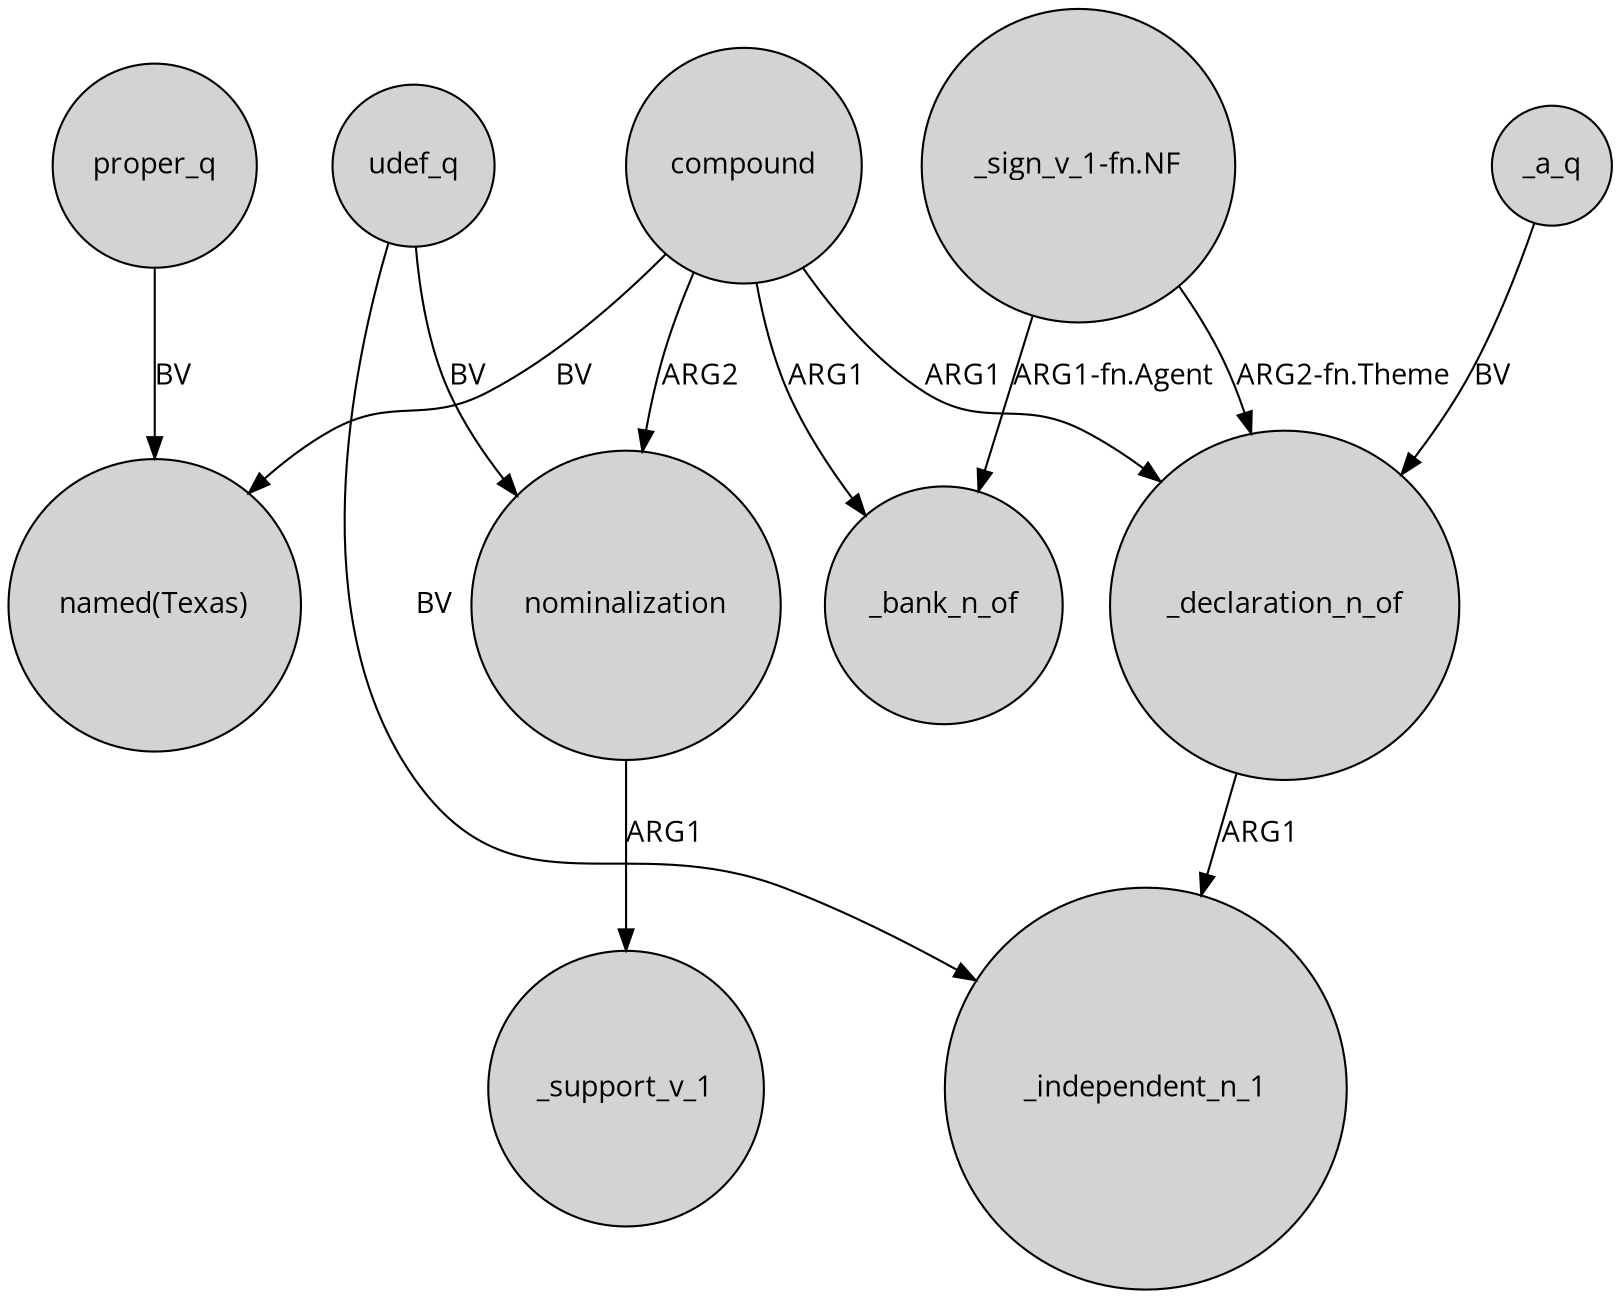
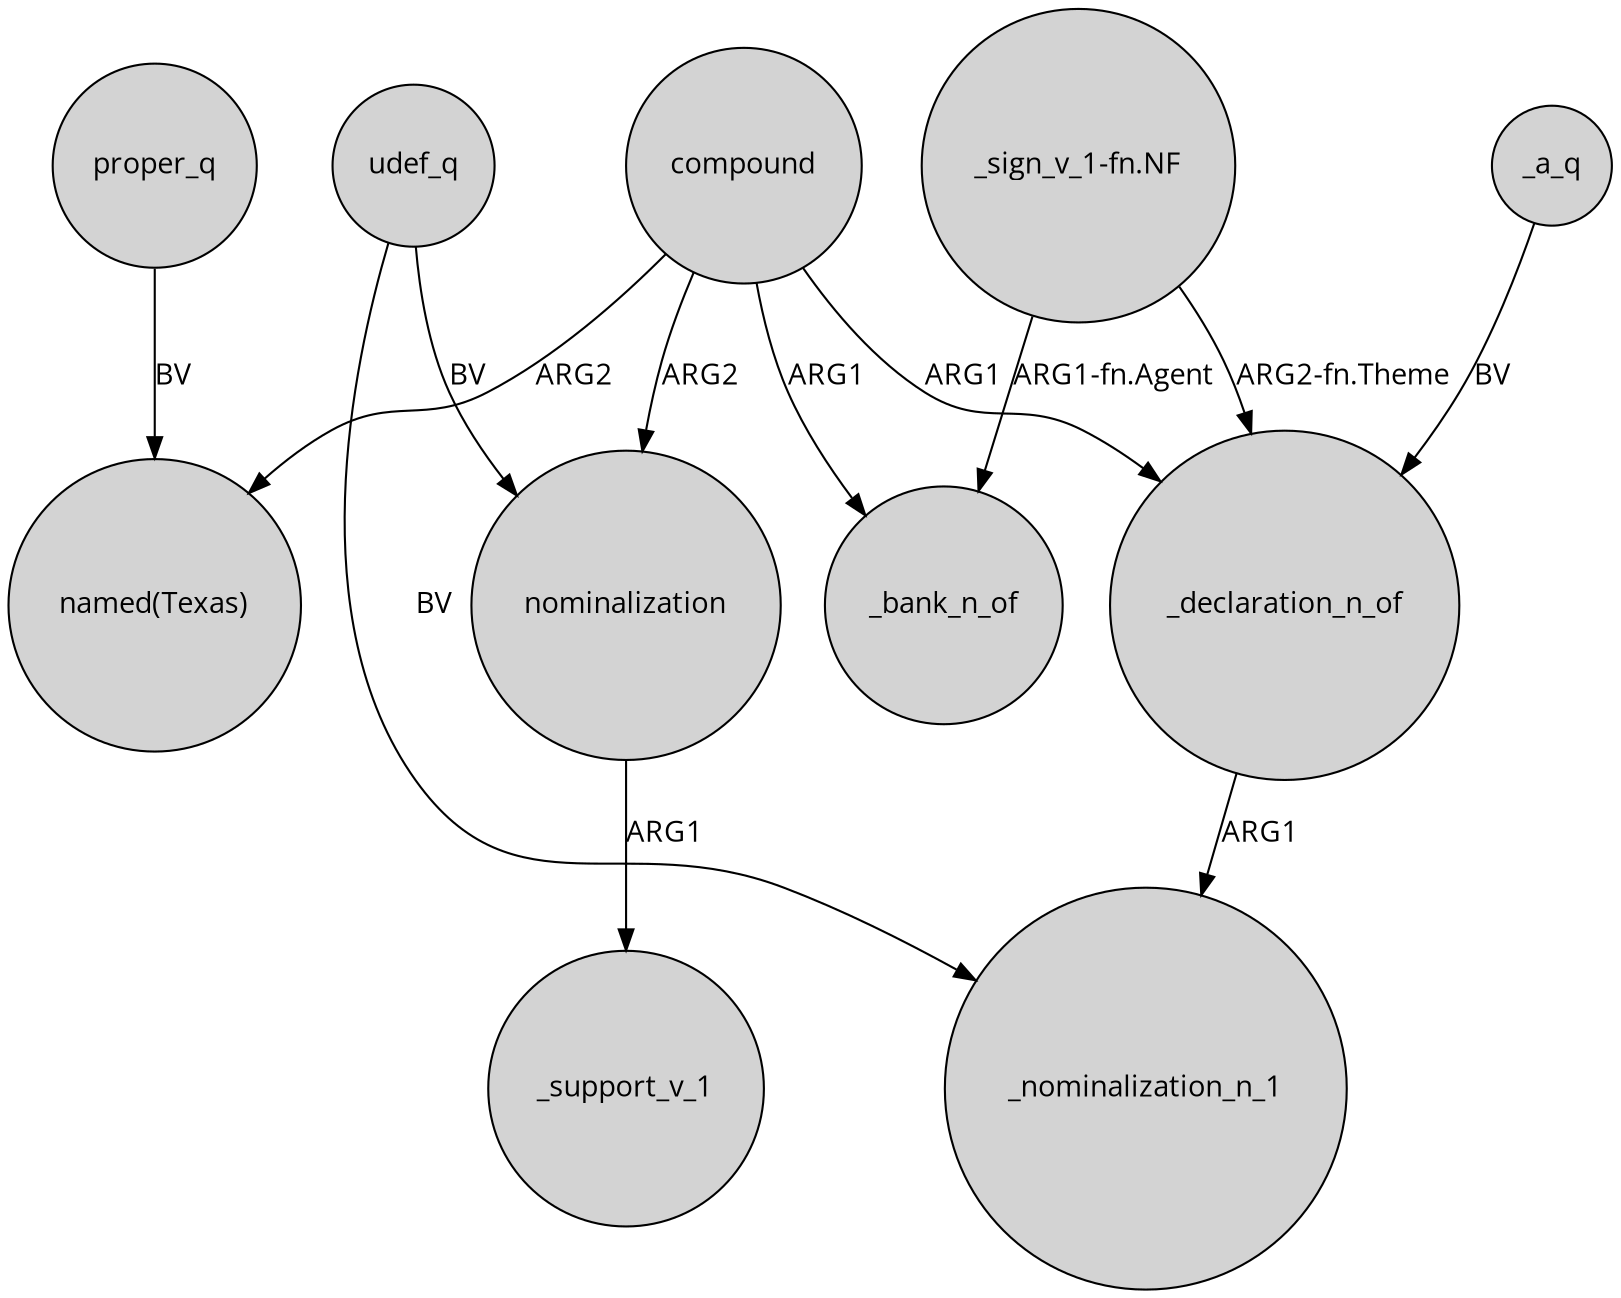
edge "compound" -> "named(Texas)": label "BV" -> "ARG2"
node "_independent_n_1": label "_independent_n_1" -> "_nominalization_n_1"
